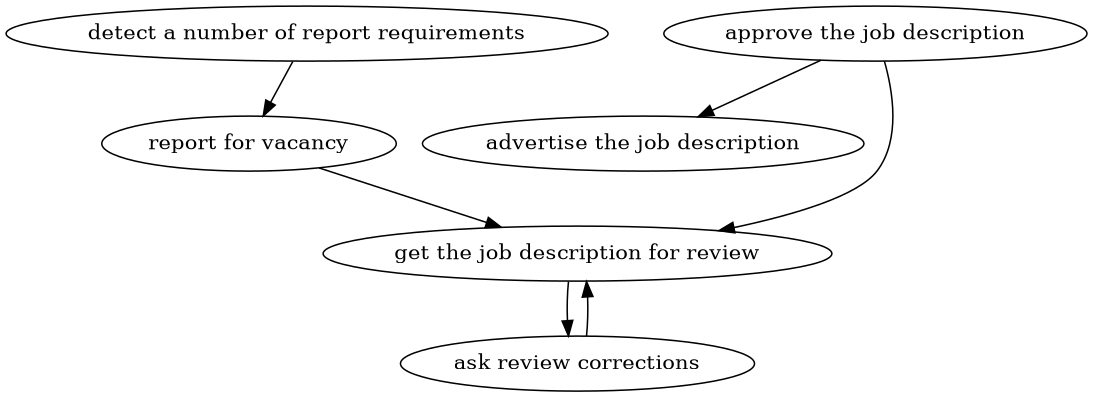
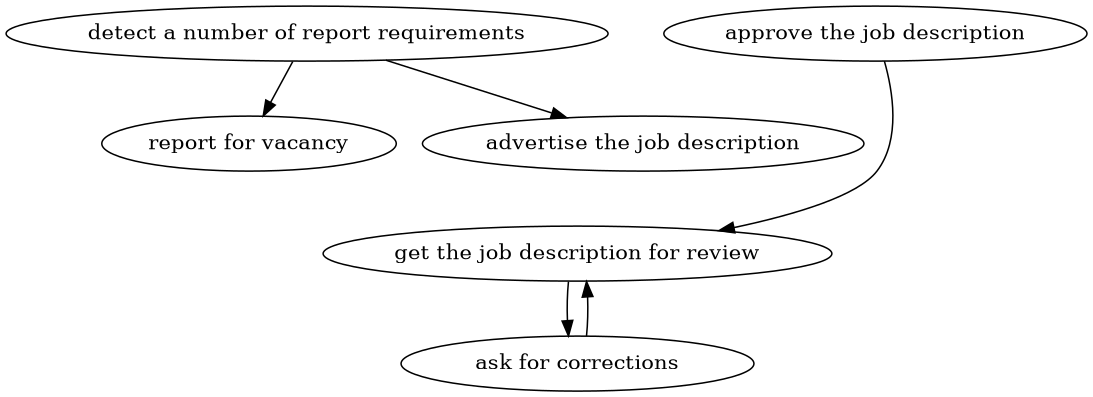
edge "approve the job description" -> "advertise the job description": now "detect a number of report requirements" -> "advertise the job description"
edge "report for vacancy" -> "get the job description for review": removed
node "ask review corrections": label "ask review corrections" -> "ask for corrections"
